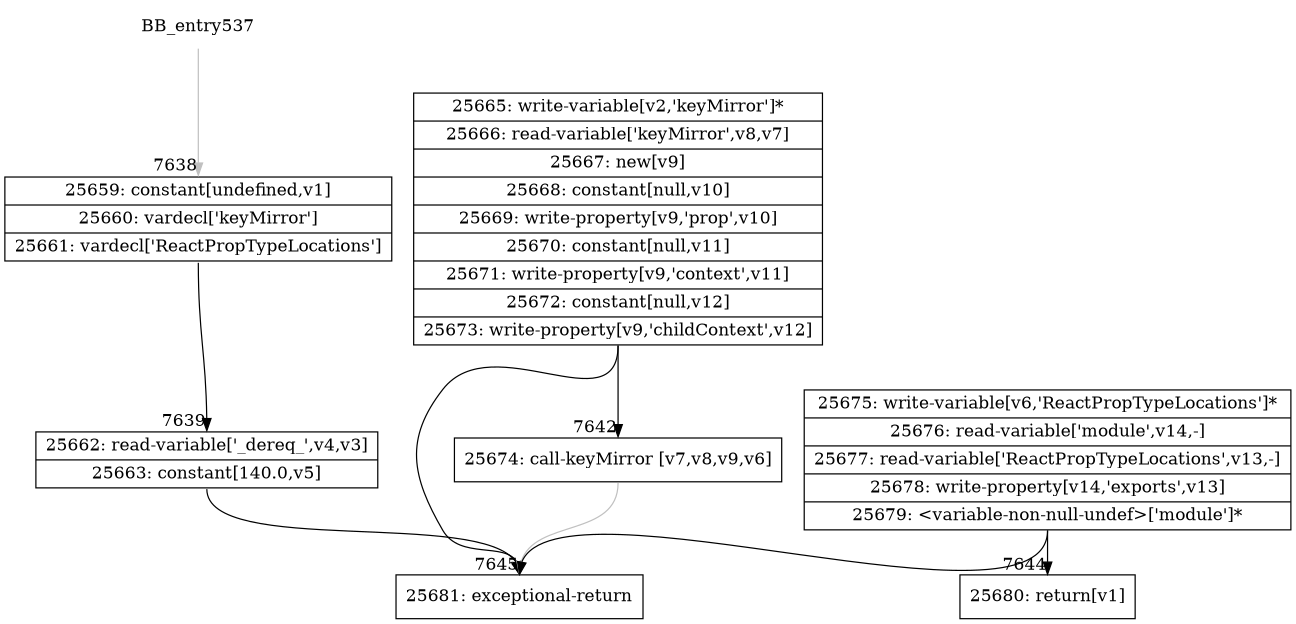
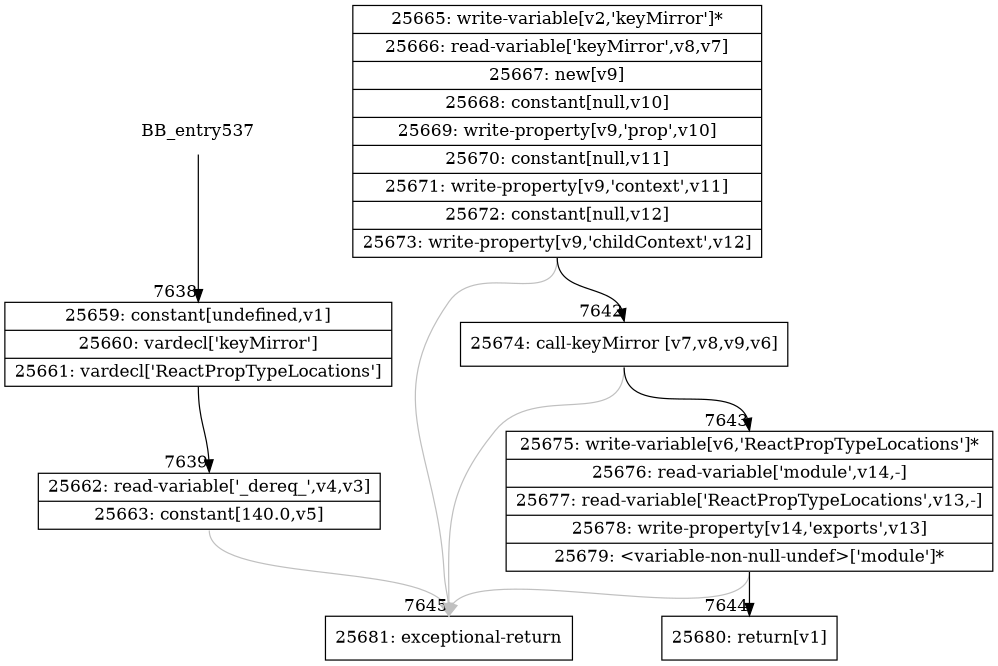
edge "BB_entry537" -> "25659: constant[undefined,v1]": color gray -> black
edge "25674: call-keyMirror [v7,v8,v9,v6]" -> "25675: write-variable[v6,'ReactPropTypeLocations']*": added
edge "25665: write-variable[v2,'keyMirror']*" -> "25681: exceptional-return": color black -> gray
edge "25662: read-variable['_dereq_',v4,v3]" -> "25681: exceptional-return": color black -> gray
edge "25675: write-variable[v6,'ReactPropTypeLocations']*" -> "25681: exceptional-return": color black -> gray
